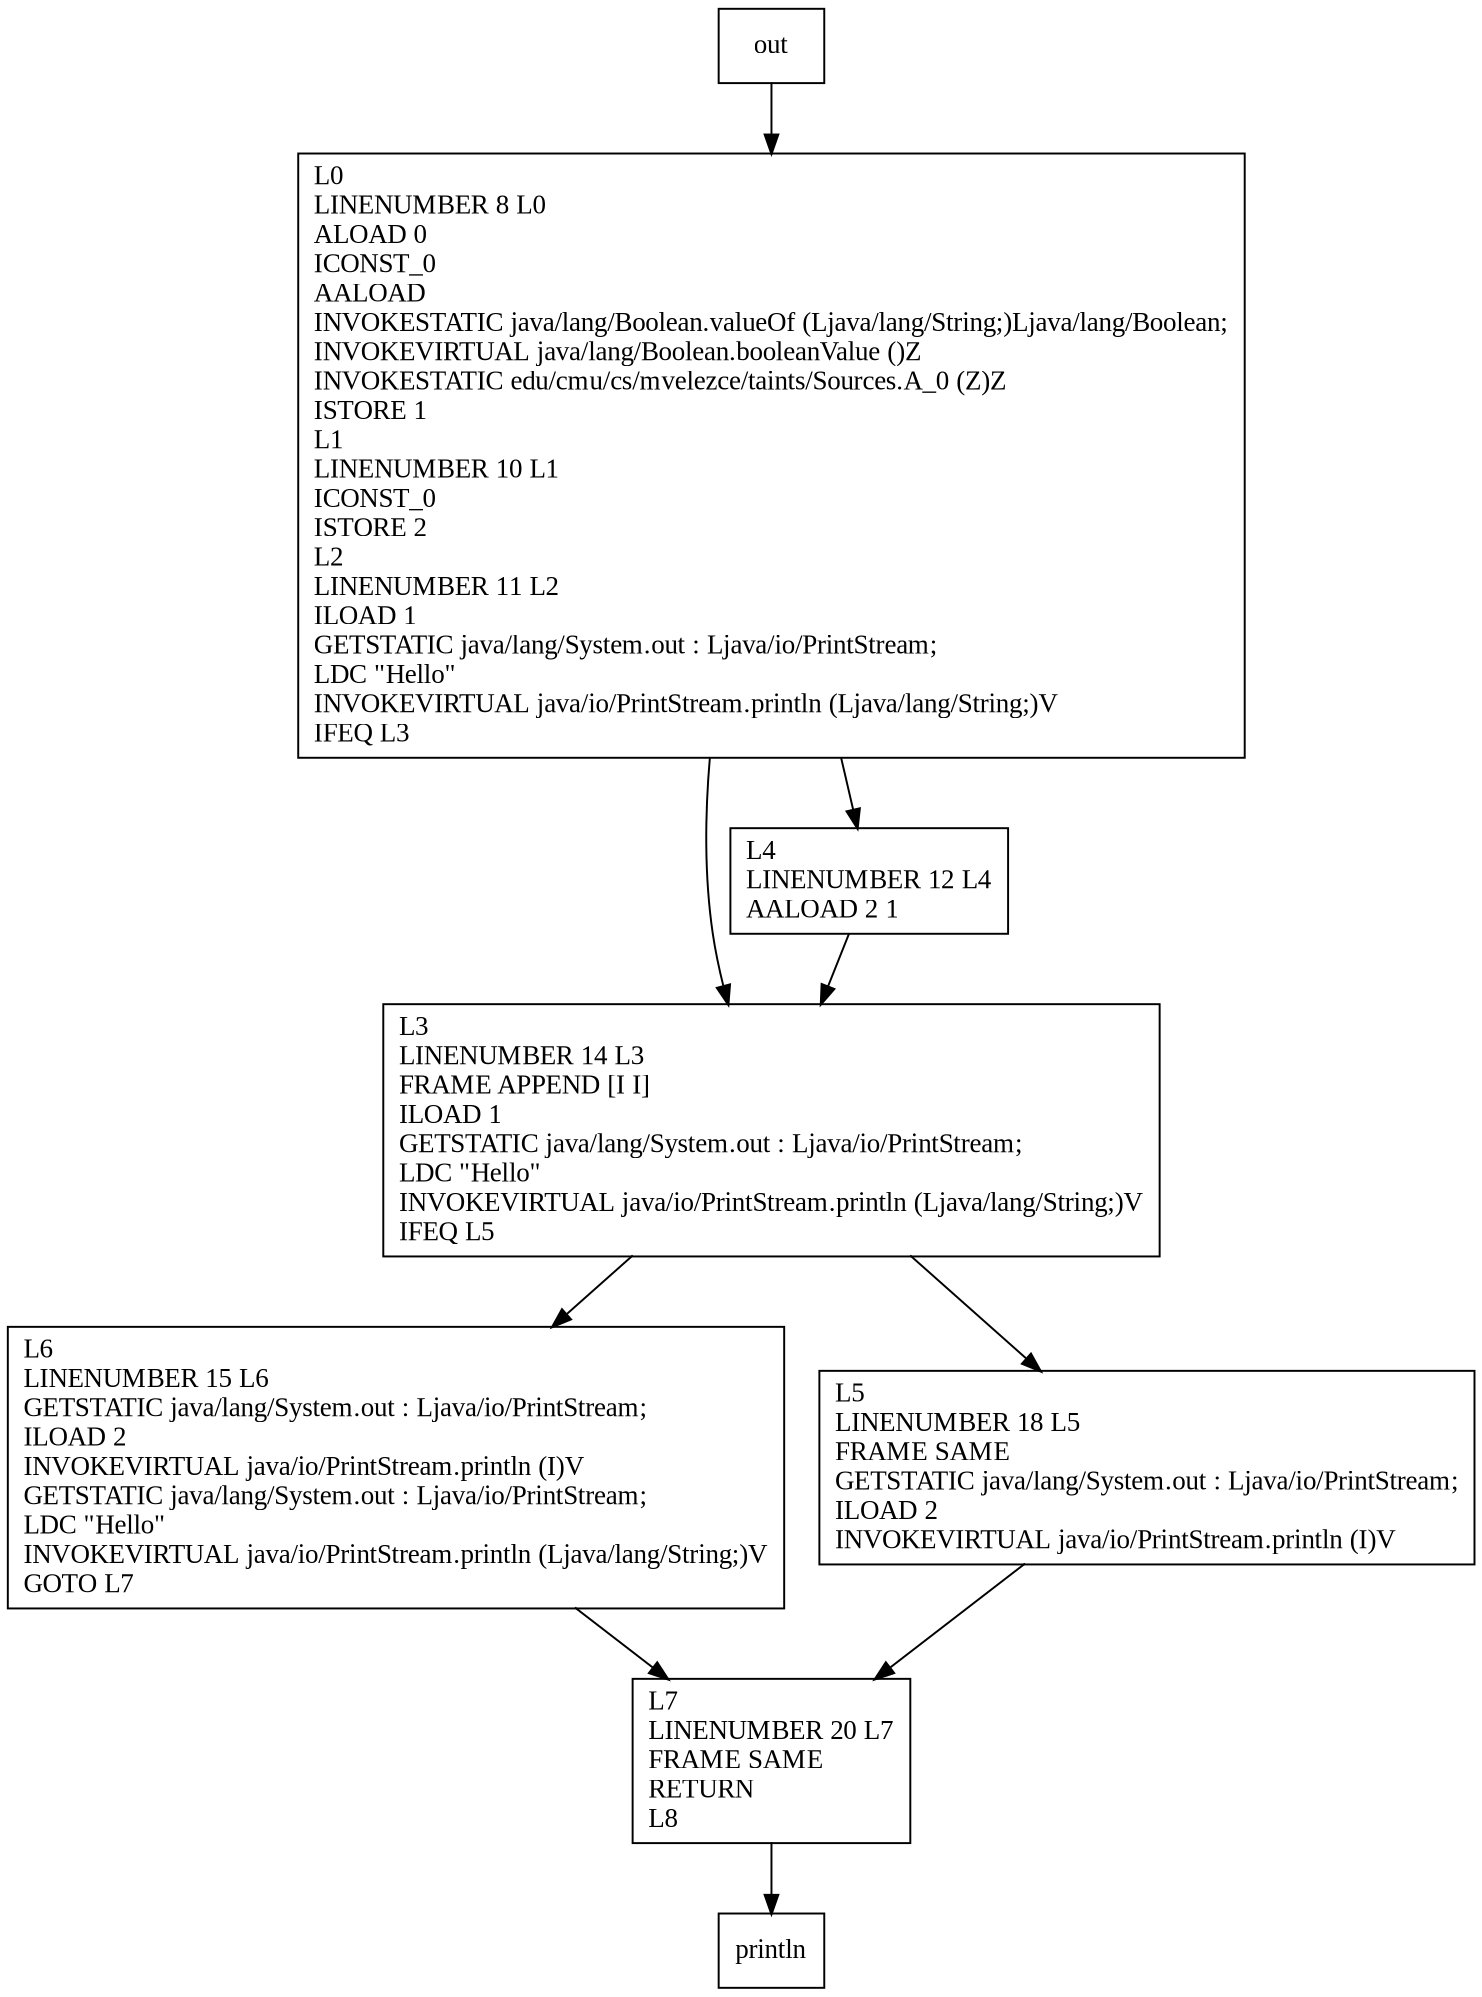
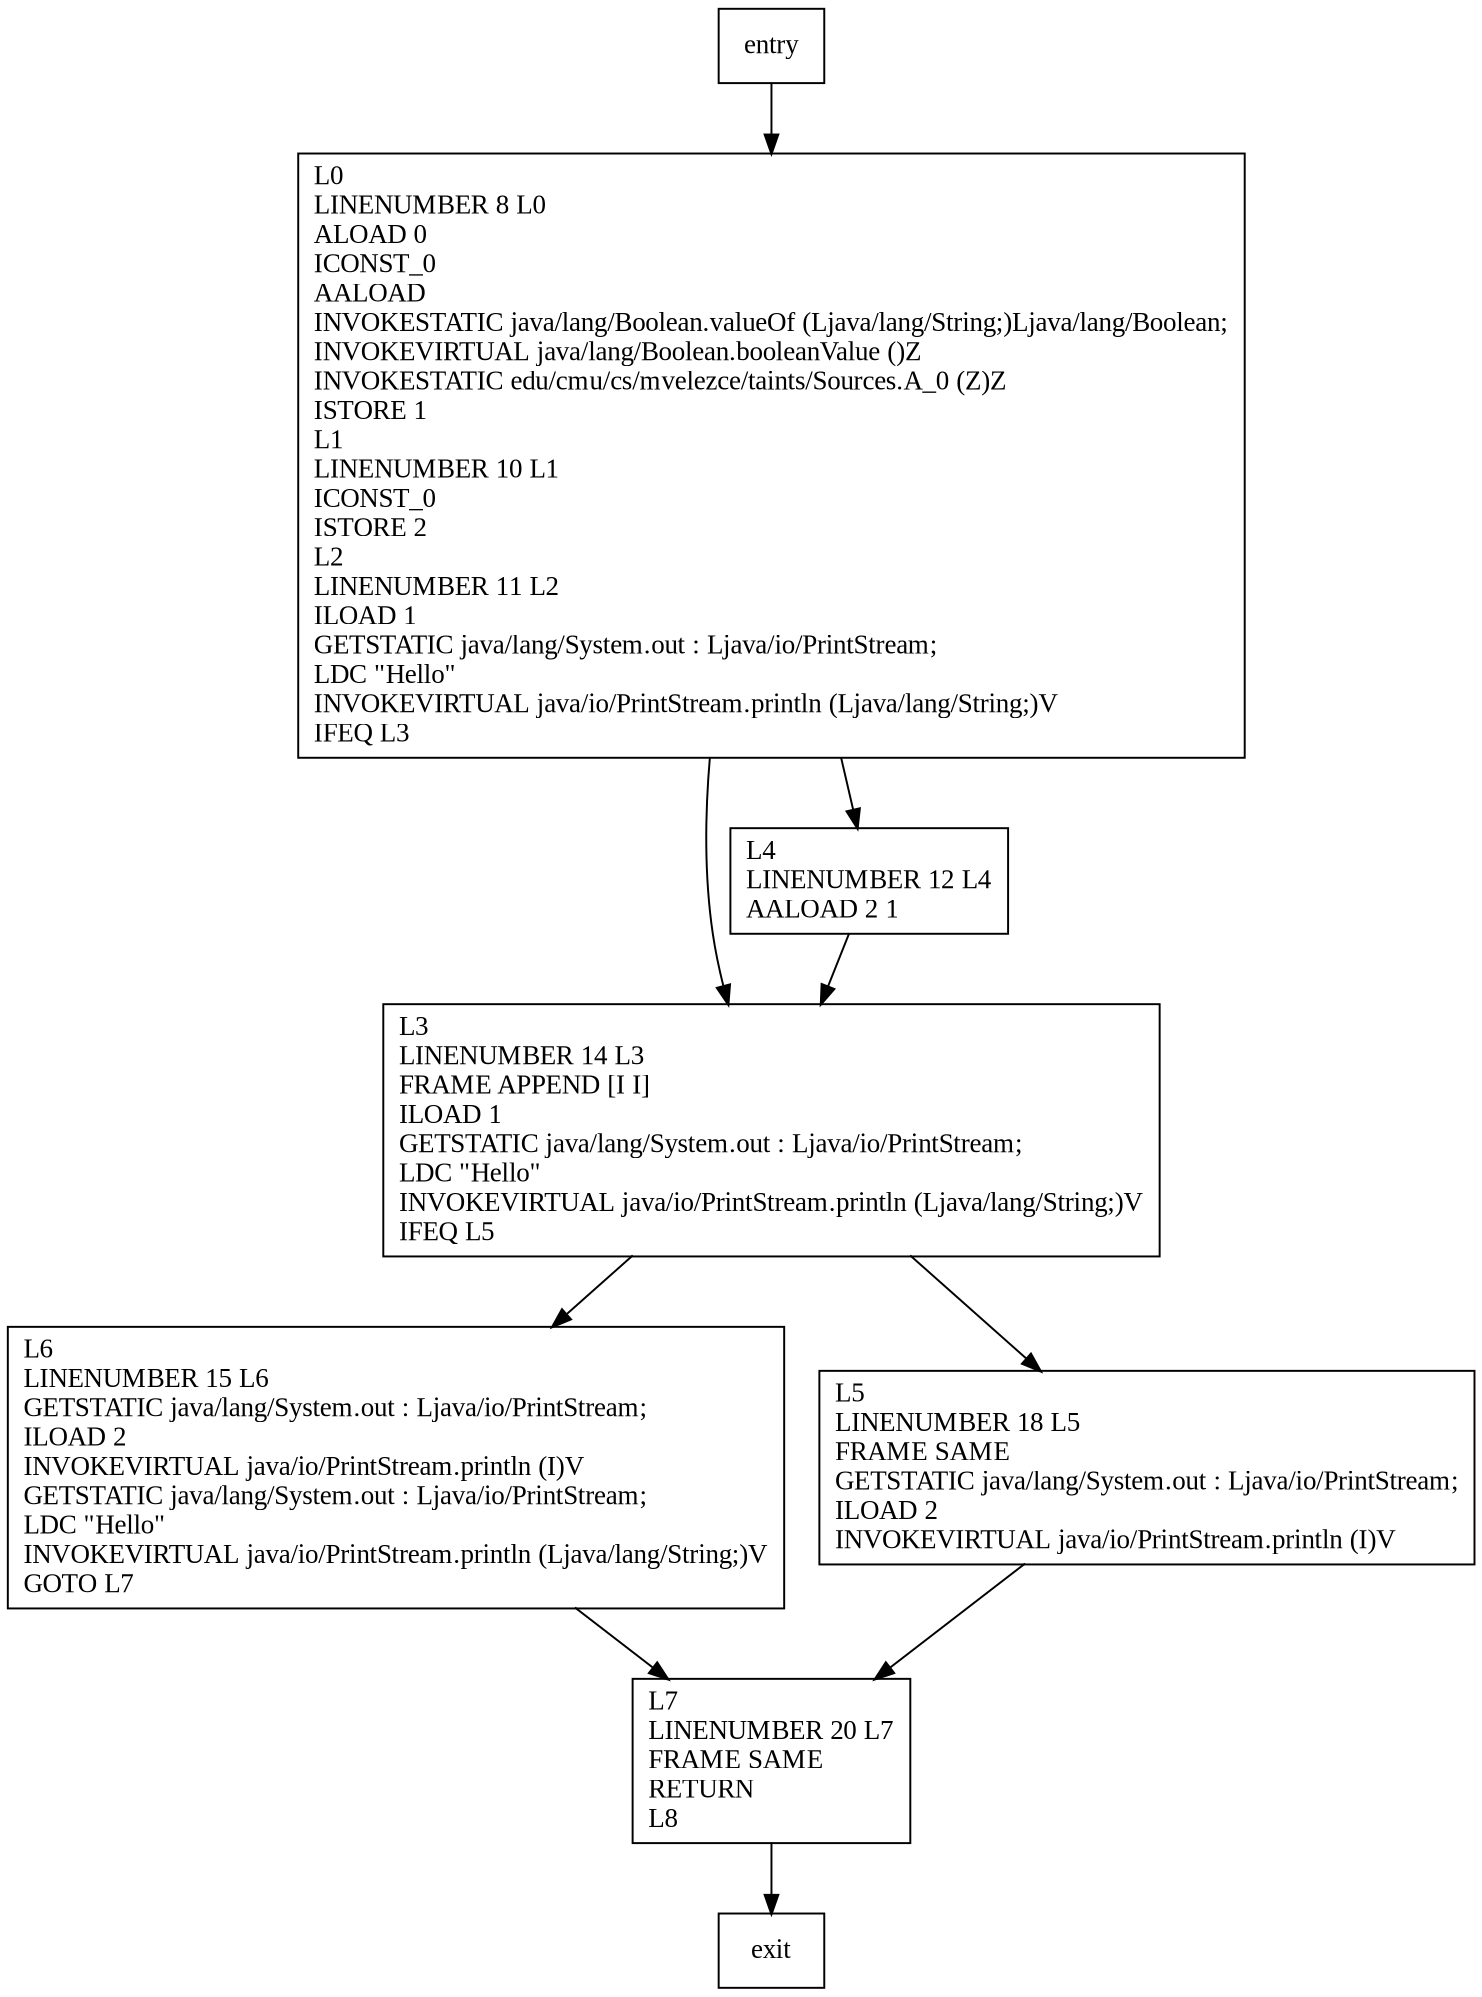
node "out": label "out" -> "entry"
node "println": label "println" -> "exit"
